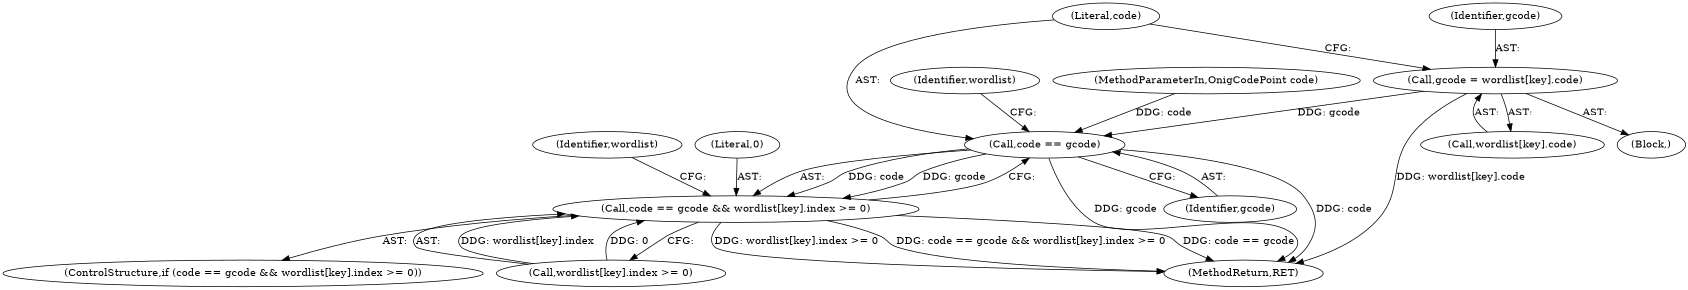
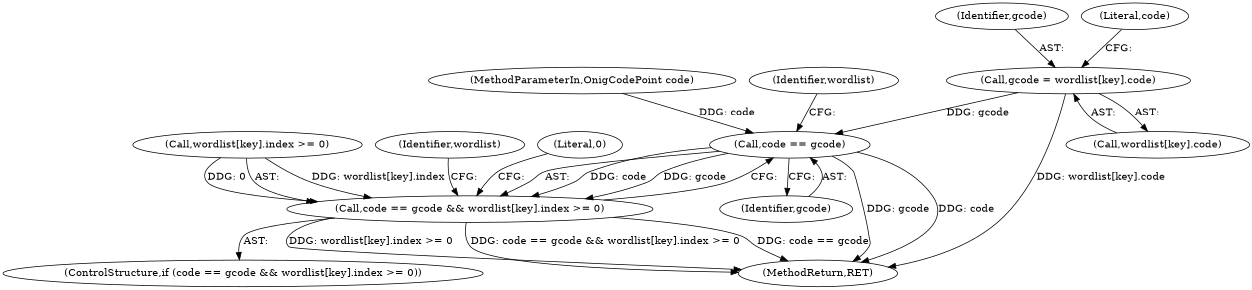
edge "(Literal,code)" -> "(Call,code == gcode)": removed, label "AST:"
node "(Block,)": removed
edge "(Literal,0)" -> "(Call,code == gcode && wordlist[key].index >= 0)": label "AST: " -> "CFG: "
edge "(Call,code == gcode && wordlist[key].index >= 0)" -> "(Call,wordlist[key].index >= 0)": removed, label "CFG:"
